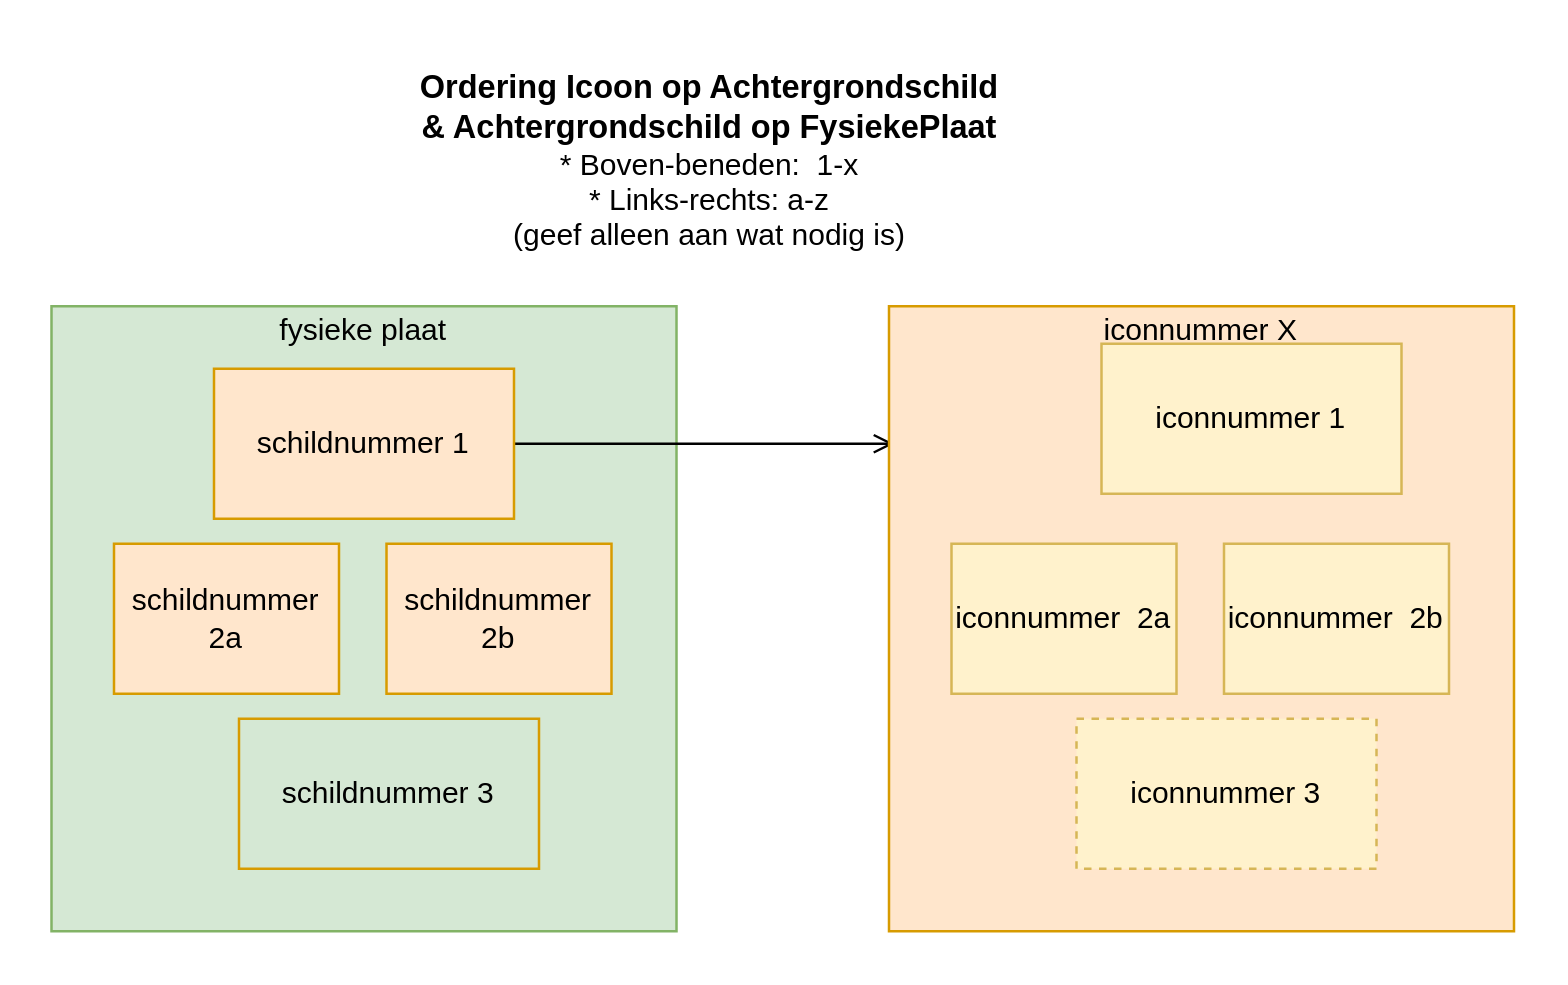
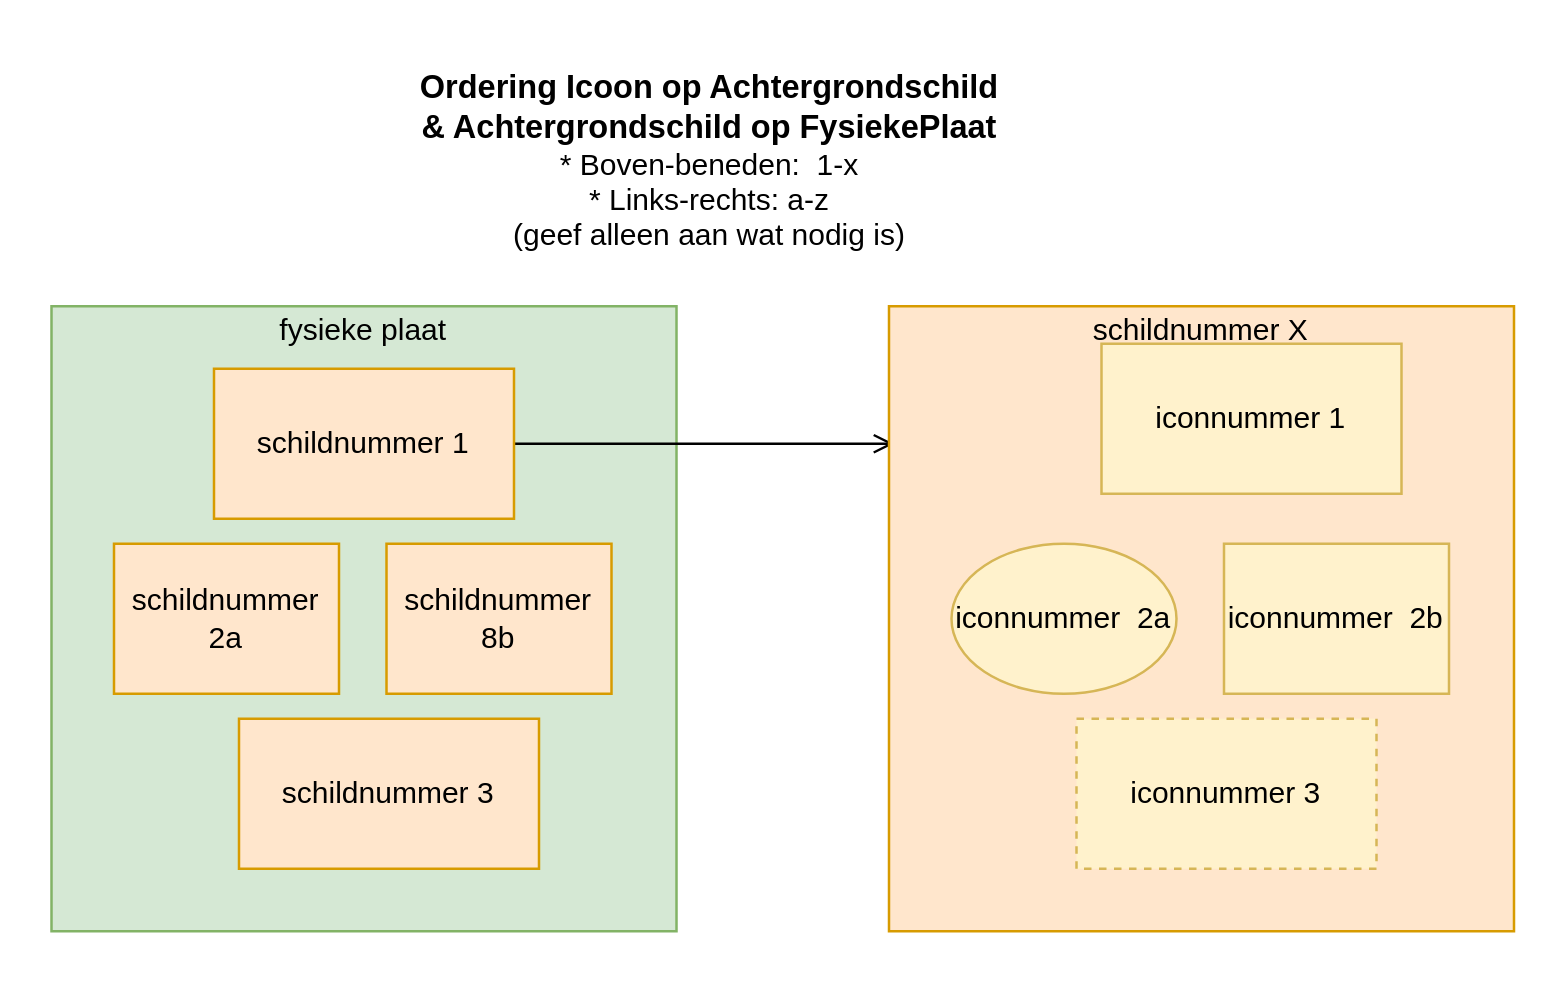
node "schildnummer 2b": label "schildnummer 2b" -> "schildnummer 8b"
node "iconnummer 2a": shape rectangle -> ellipse
node "iconnummer X": label "iconnummer X" -> "schildnummer X"
node "schildnummer 3": fillcolor #d5e8d4 -> #ffe6cc
